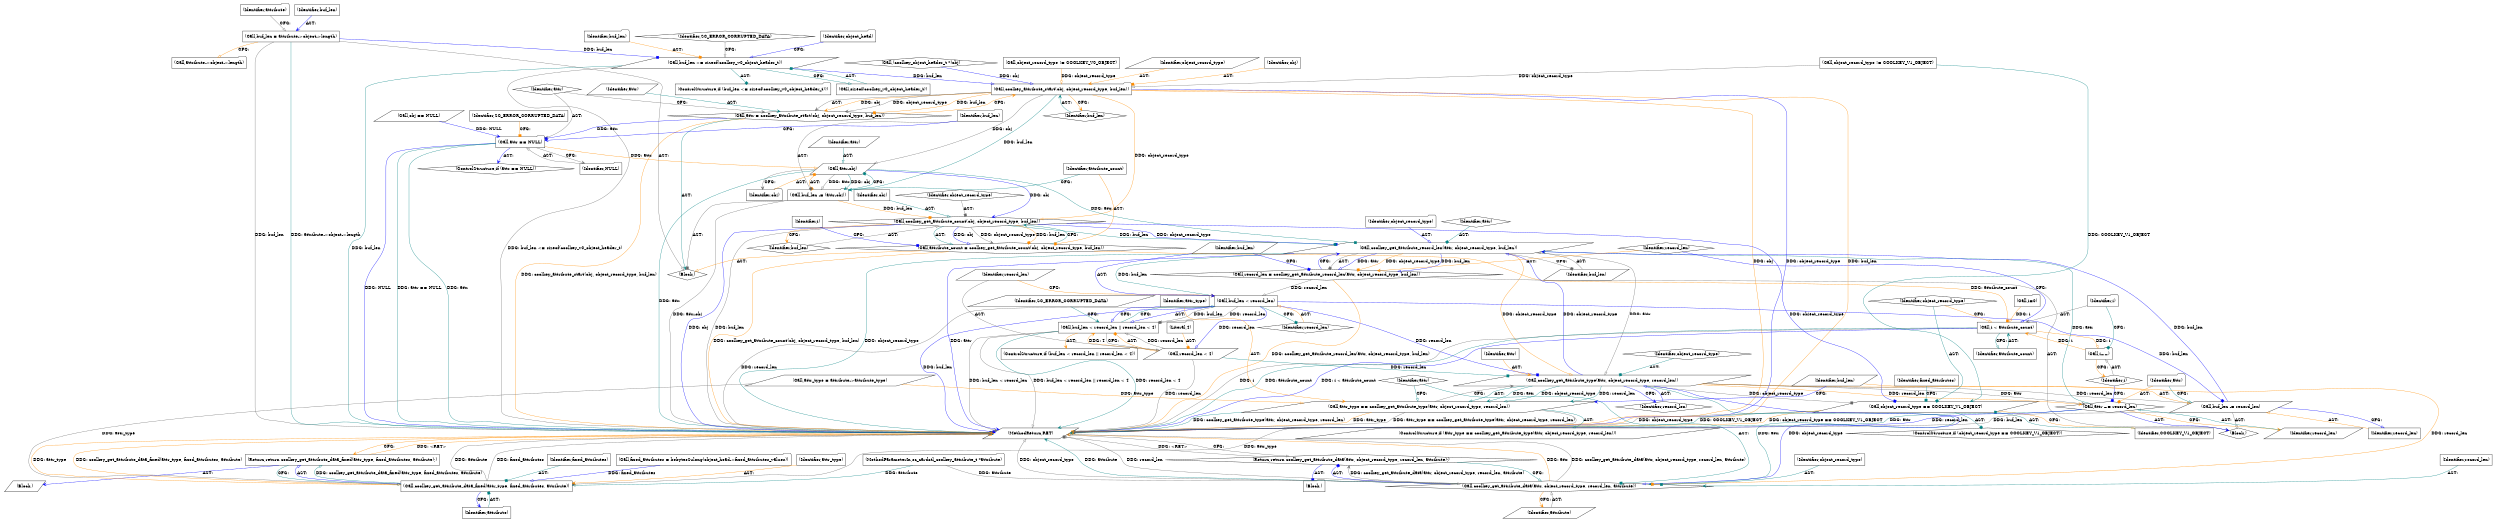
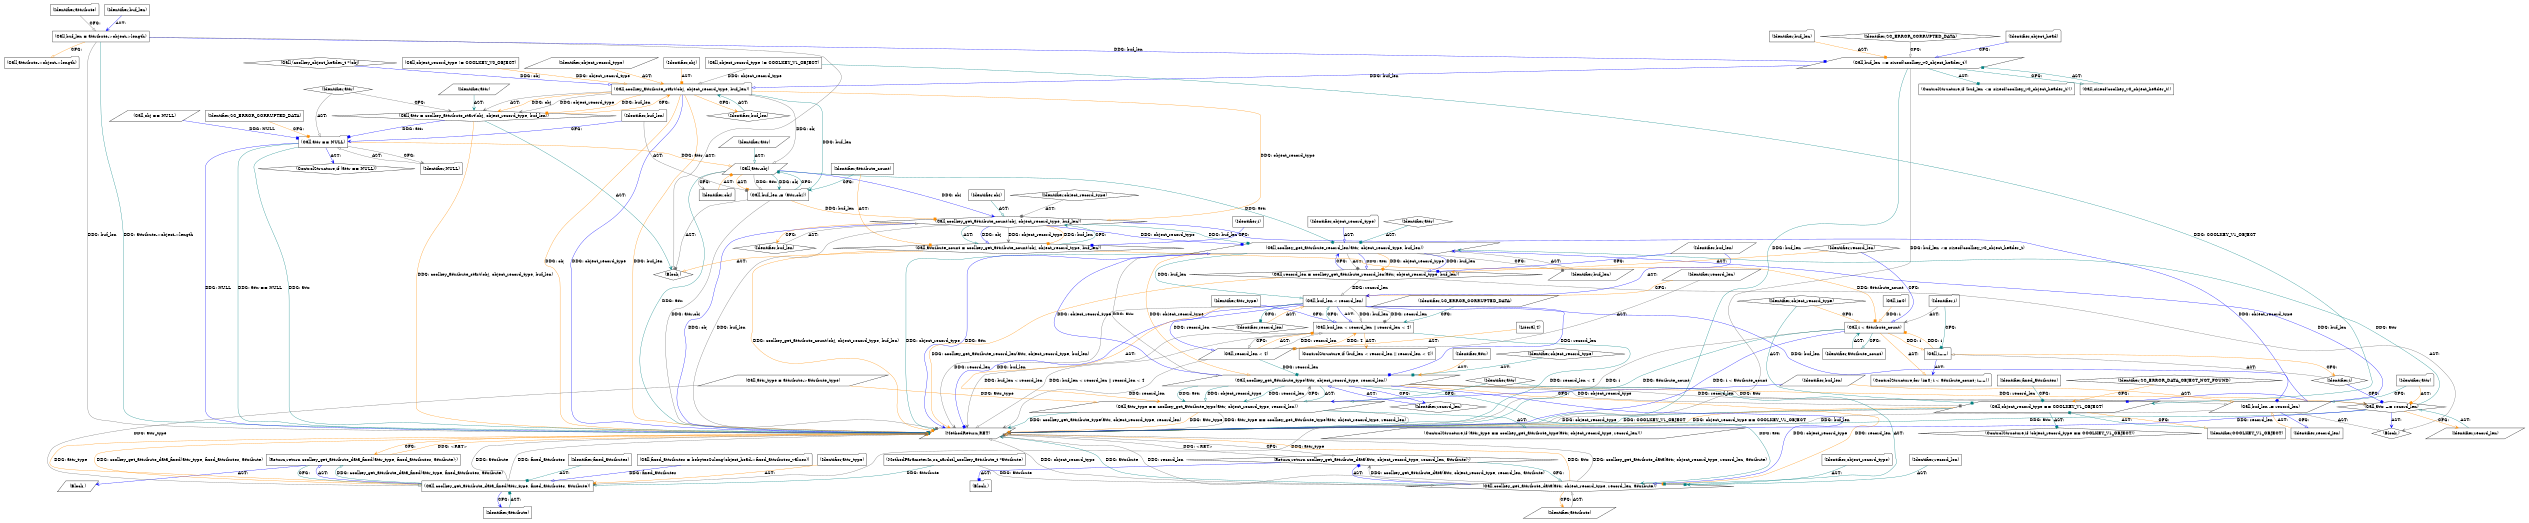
edge "(Call,obj == NULL)" -> "(Call,attr == NULL)": arrowhead vee -> box
edge "(Call,i++)" -> "(Call,i < attribute_count)": arrowhead vee -> box
node "(ControlStructure,for (i=0; i < attribute_count; i++))": added
node "(Identifier,SC_ERROR_DATA_OBJECT_NOT_FOUND)": added
